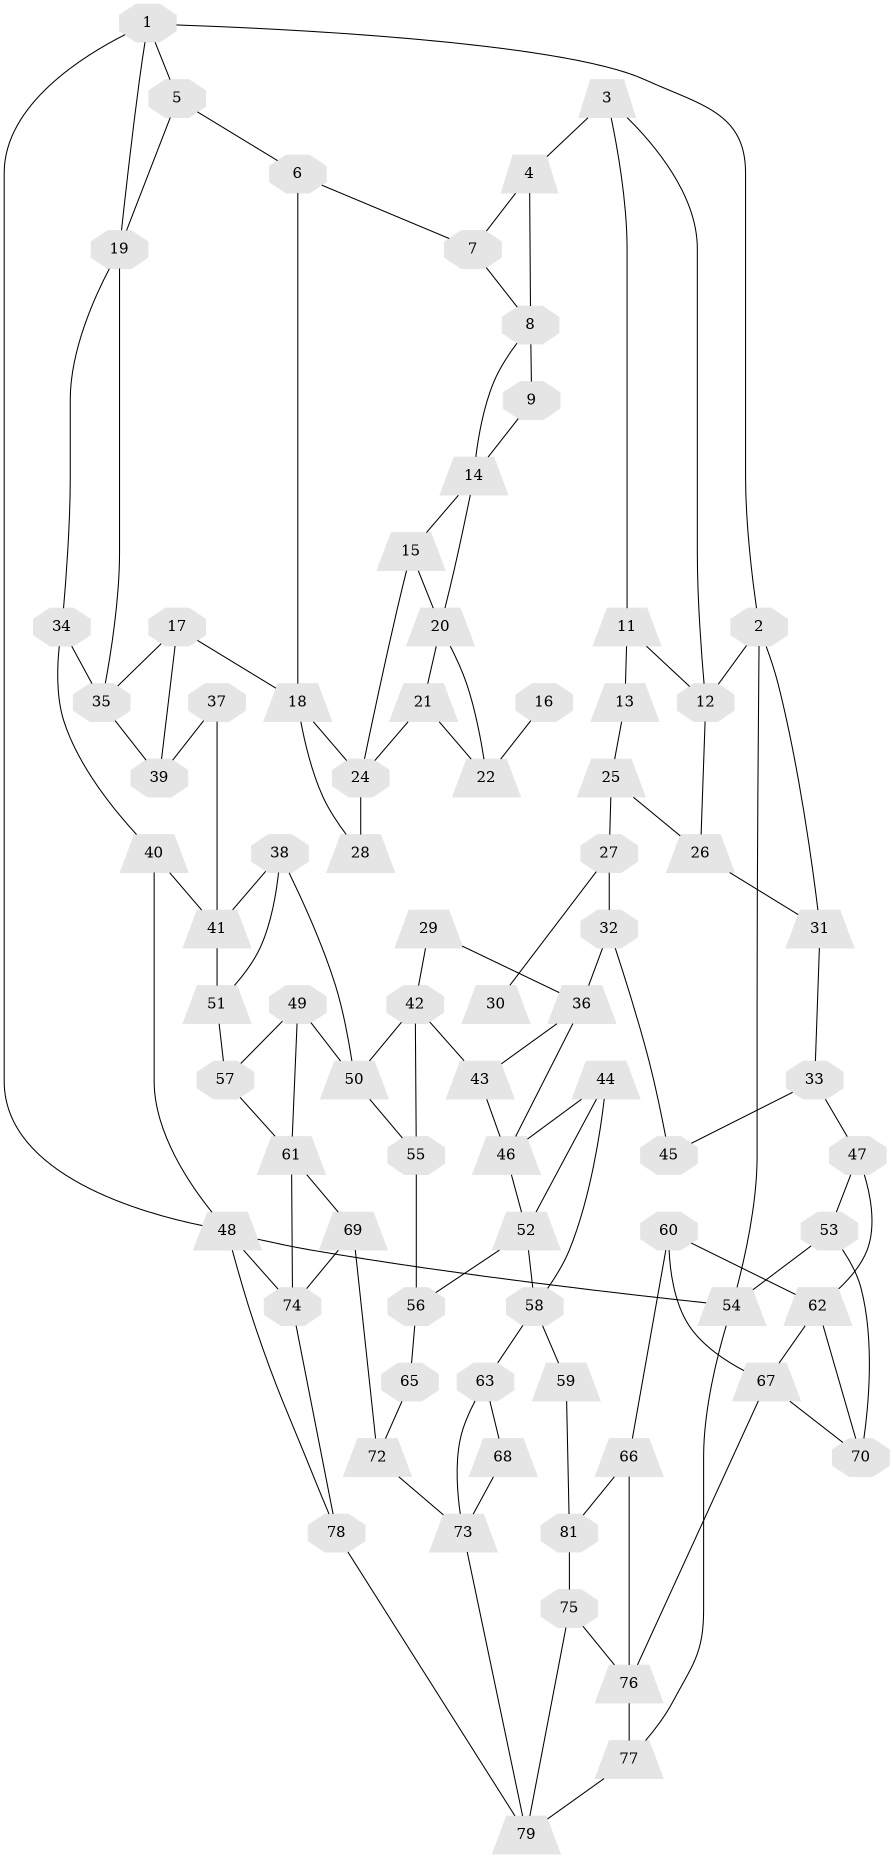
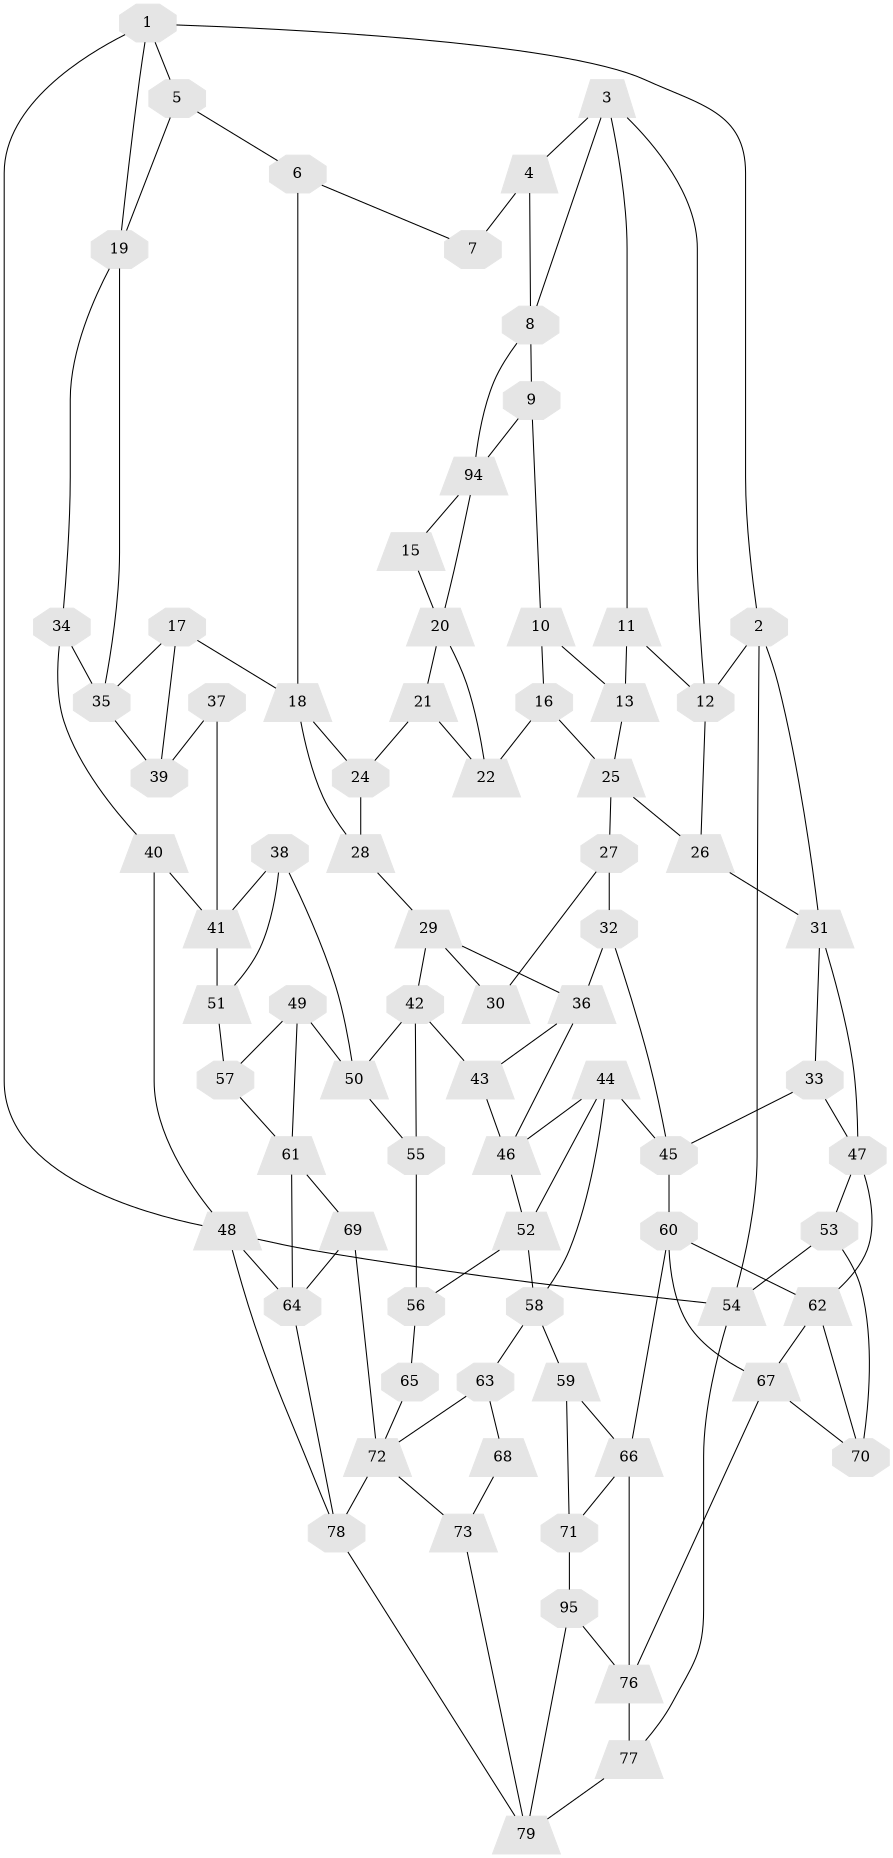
edge "7" -- "8": now "3" -- "8"
node "14": label "14" -> "94"
node "10": added
edge "15" -- "24": removed
edge "16" -- "25": added
edge "28" -- "29": added
edge "29" -- "30": added
edge "31" -- "47": added
edge "44" -- "45": added
edge "45" -- "60": added
node "74": label "74" -> "64"
edge "59" -- "66": added
edge "63" -- "73": now "63" -- "72"
edge "72" -- "78": added
node "81": label "81" -> "71"
node "75": label "75" -> "95"
